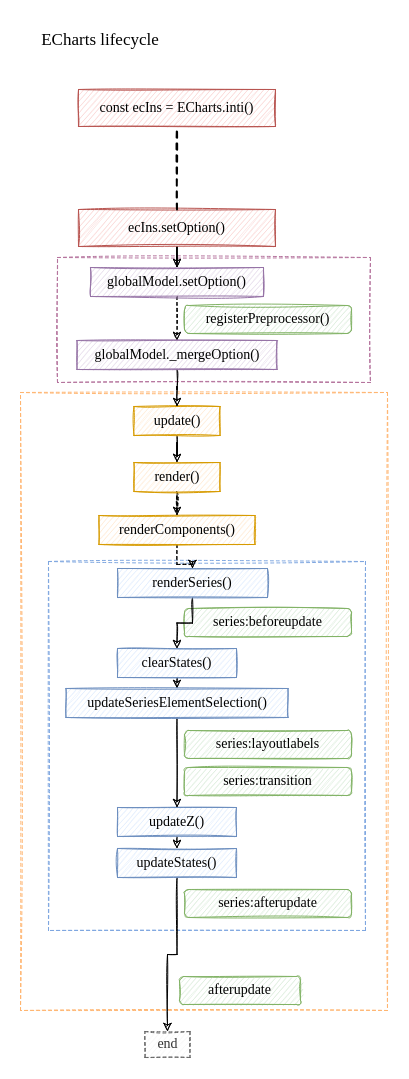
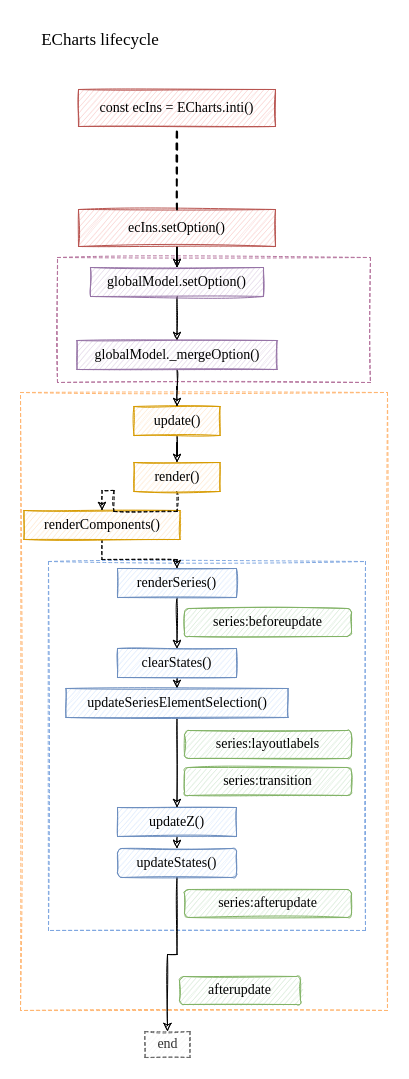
edge "globalModel.setOption()" -> "globalModel._mergeOption()": style dashed -> solid
node "registerPreprocessor()": removed
node "renderComponents()": moved (177, 530) -> (102, 525)
node "renderSeries()": size 150x29 -> 119x29
node "updateStates()": shape rectangle -> rounded rectangle
